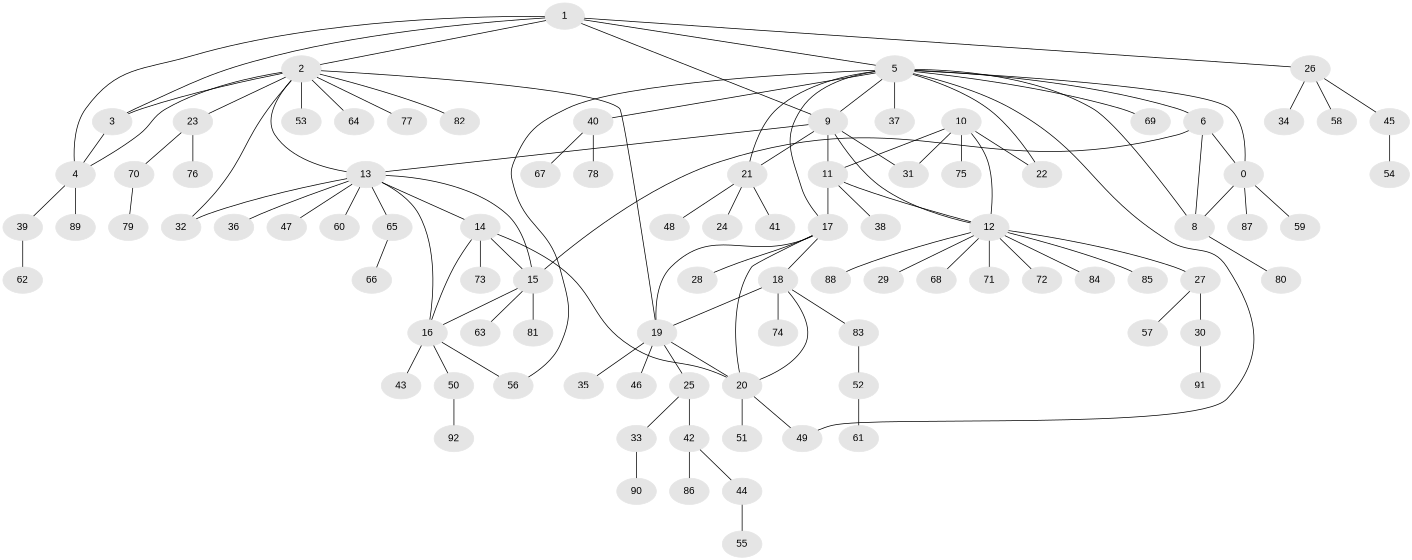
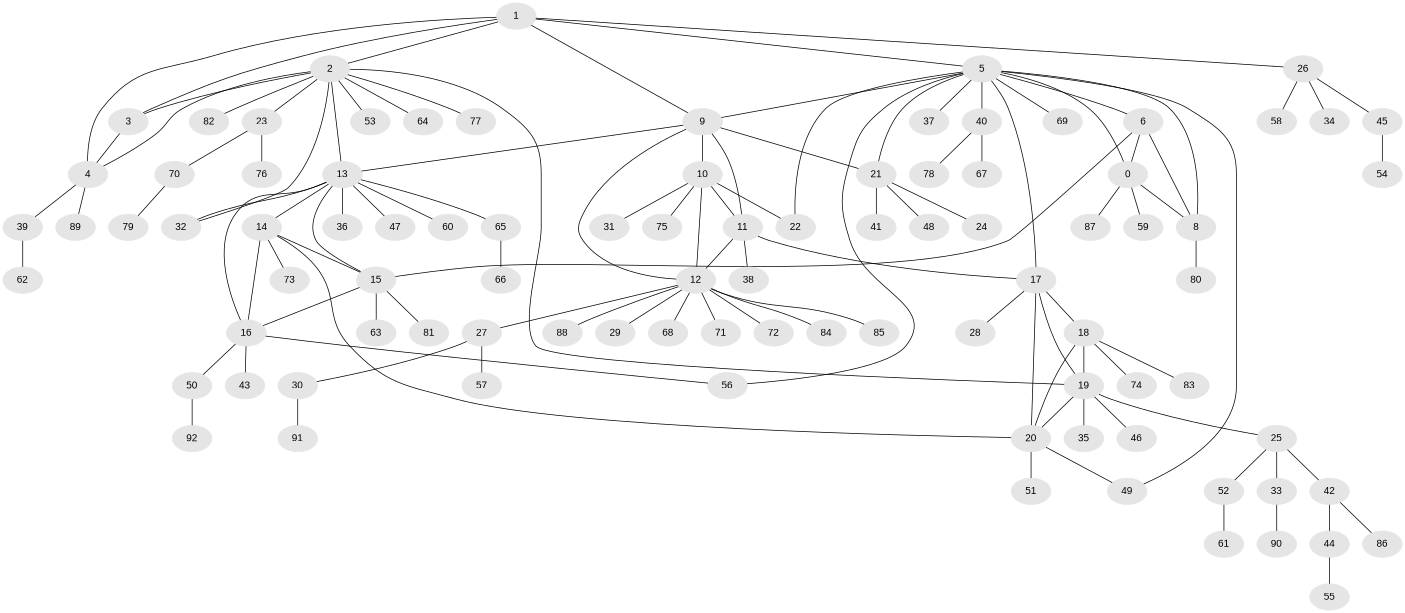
edge "9" -- "31": now "9" -- "10"
edge "83" -- "52": now "25" -- "52"
